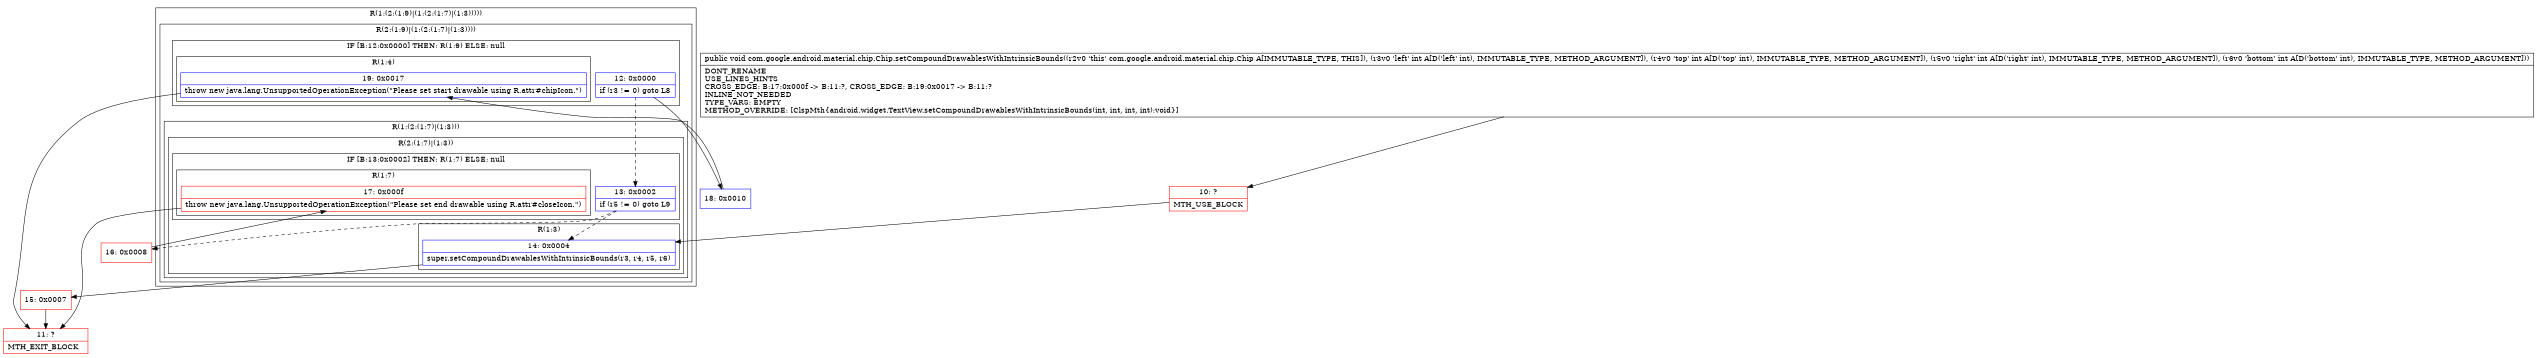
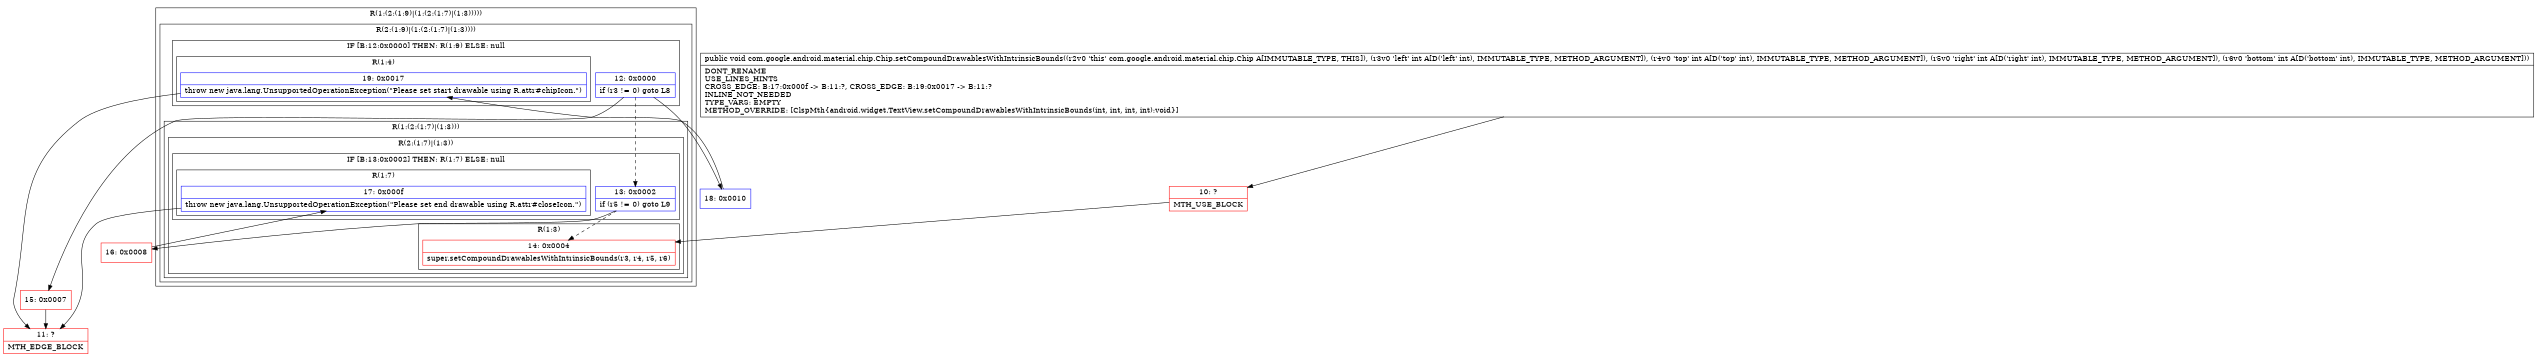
node "17: 0x000f": color red -> blue
edge "13: 0x0002" -> "16: 0x0008": style dashed -> solid
node "14: 0x0004": color blue -> red
edge "14: 0x0004" -> "15: 0x0007": now "12: 0x0000" -> "15: 0x0007"
node "11: ?": text "MTH_EXIT_BLOCK" -> "MTH_EDGE_BLOCK"
